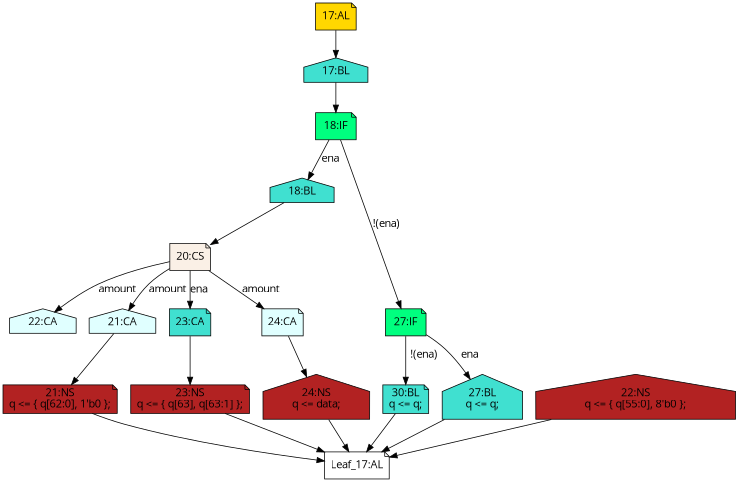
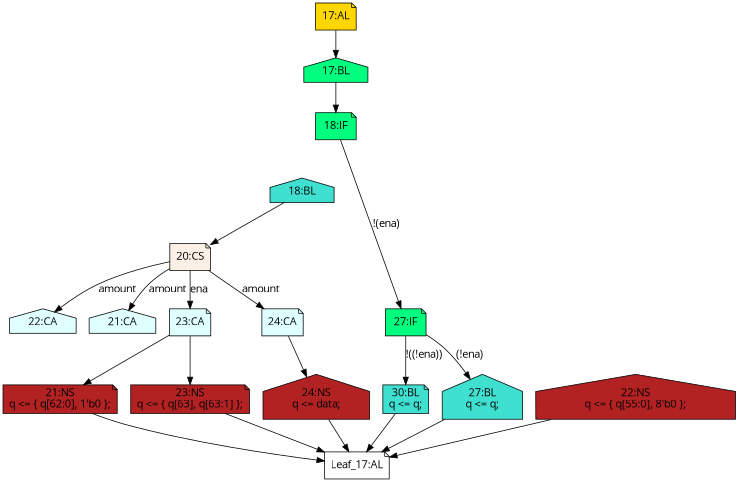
node "17:BL": fillcolor turquoise -> springgreen
edge "18:IF" -> "18:BL": removed, label "ena"
node "23:CA": fillcolor turquoise -> lightcyan
edge "27:IF" -> "30:BL q <= q;": label "!(ena)" -> "!((!ena))"
edge "27:IF" -> "27:BL q <= q;": label "ena" -> "(!ena)"
edge "21:CA" -> "21:NS q <= { q[62:0], 1'b0 };": now "23:CA" -> "21:NS q <= { q[62:0], 1'b0 };"
